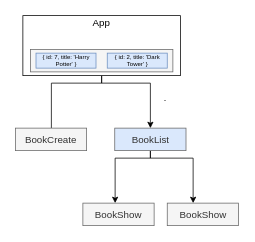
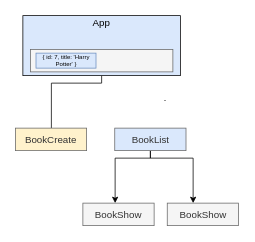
node "App": fillcolor #ffffff -> #dae8fc
node "{ id: 2, title: 'Dark Tower' }": removed
edge "App" -> "BookList": removed
node "BookCreate": fillcolor #f5f5f5 -> #fff2cc
